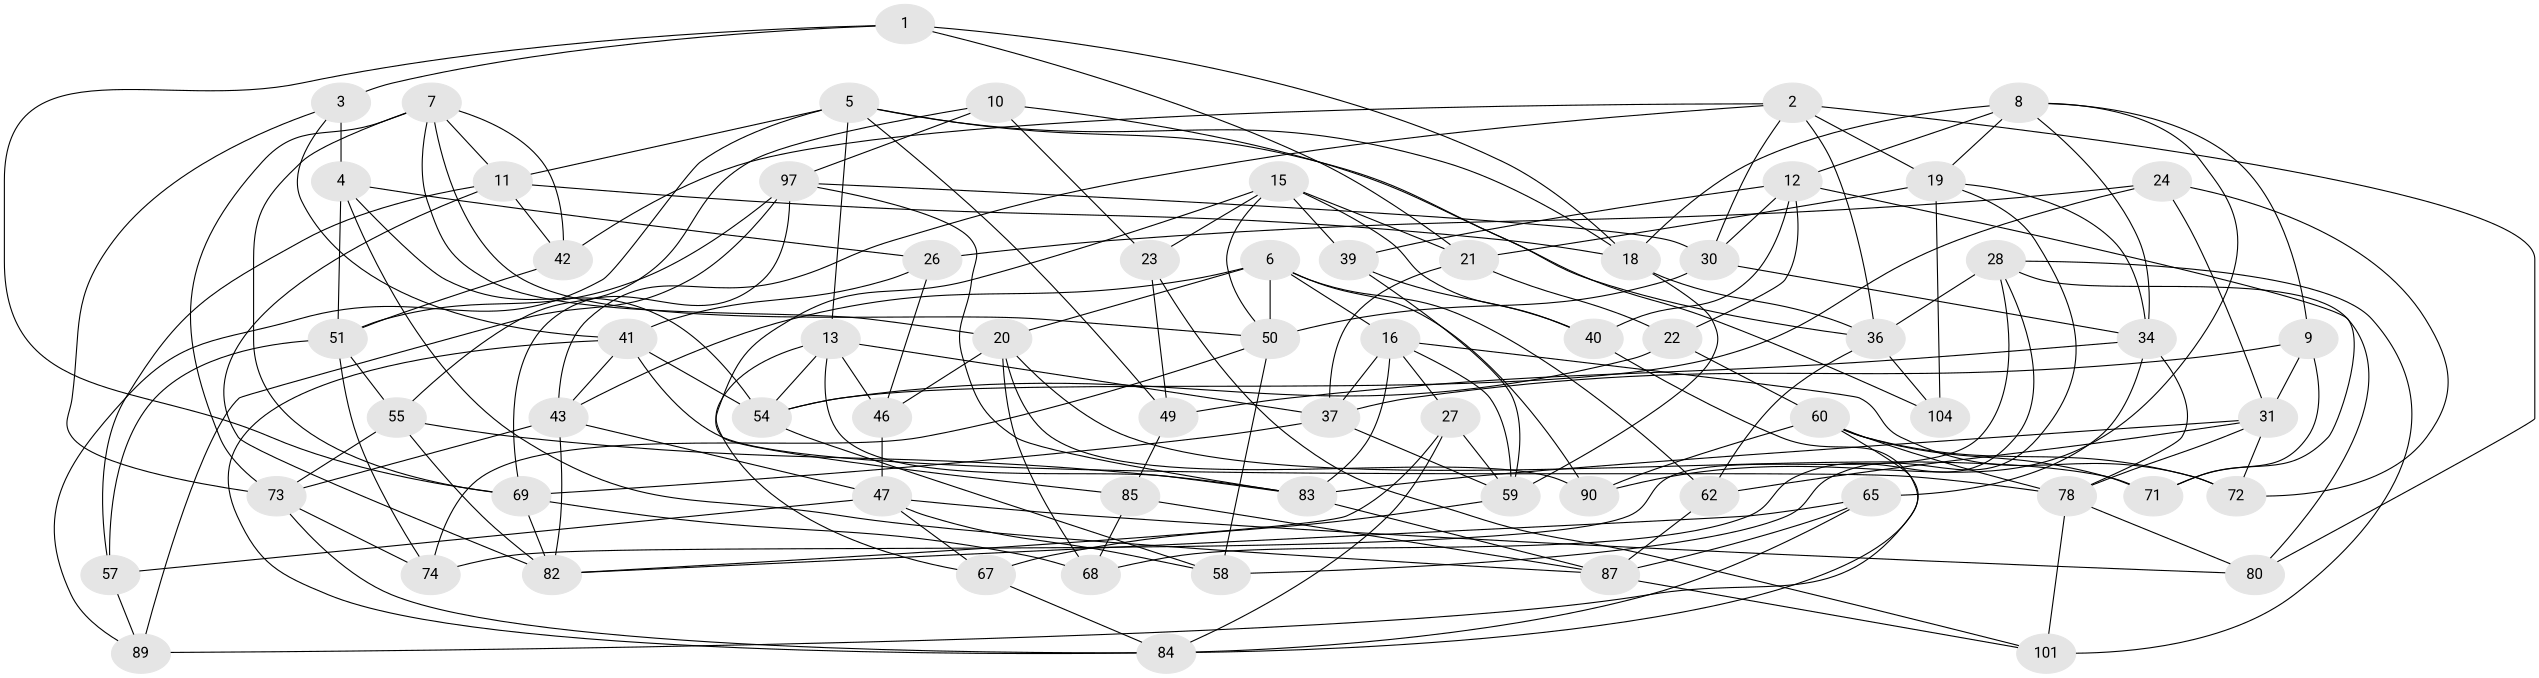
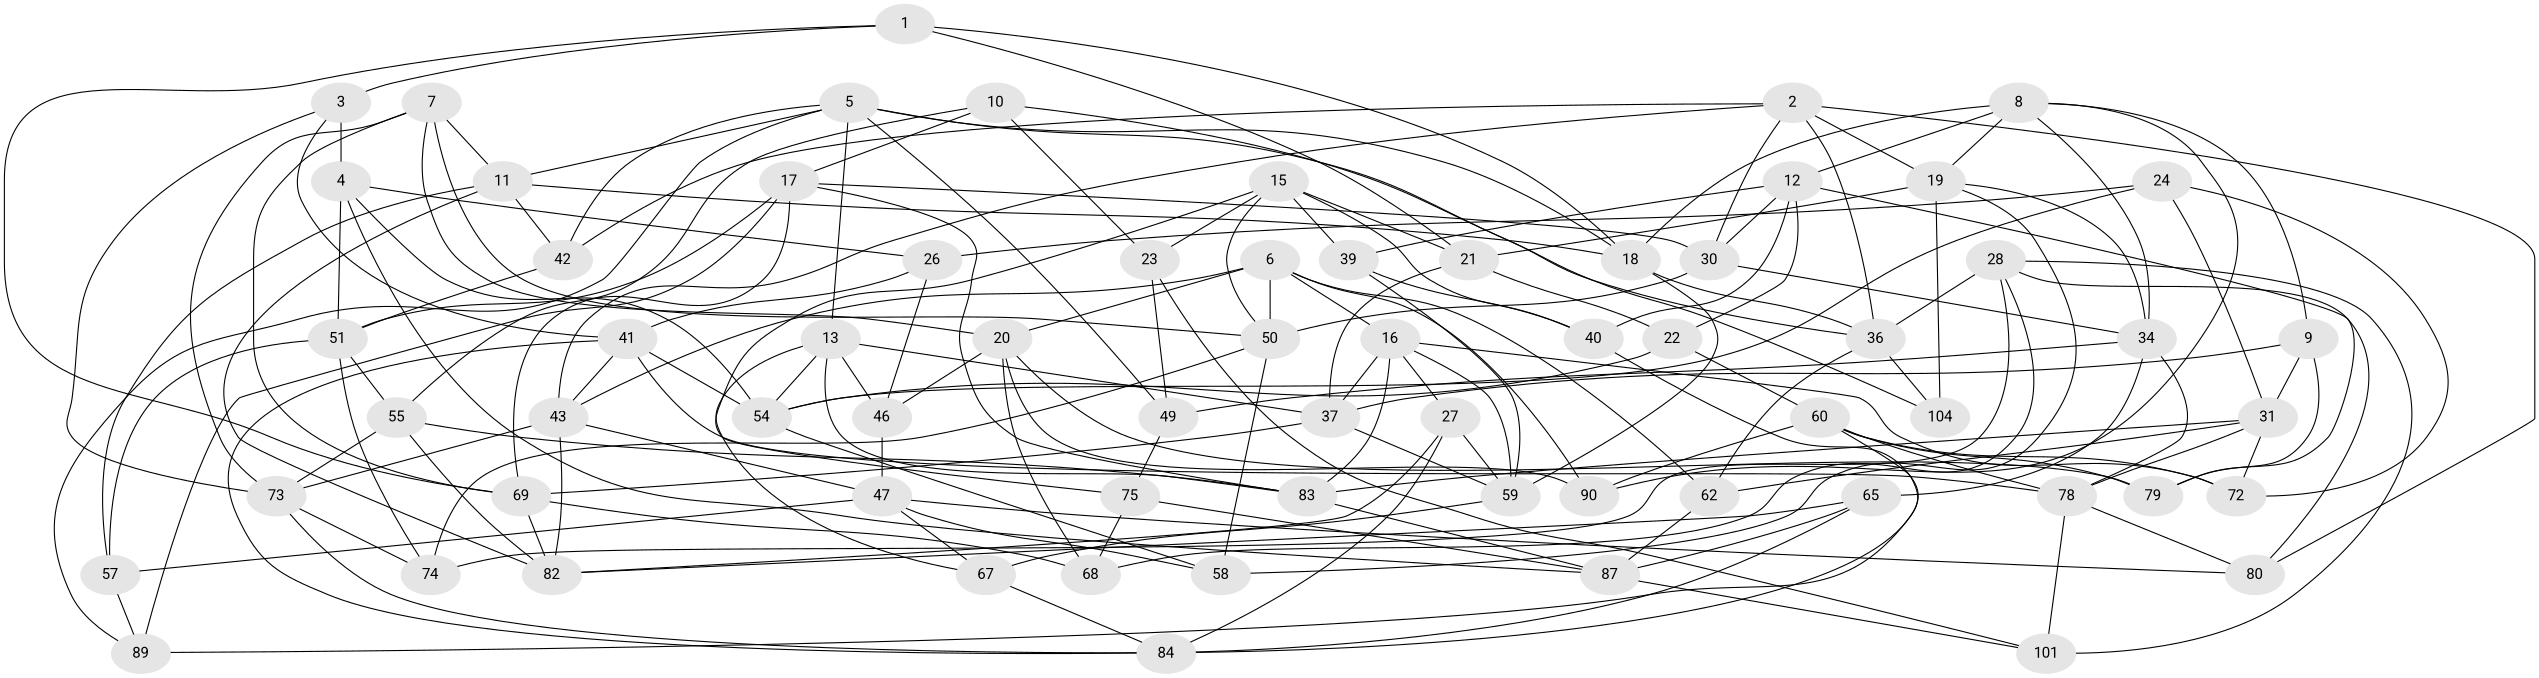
edge "7" -- "42": now "5" -- "42"
node "97": label "97" -> "17"
node "85": label "85" -> "75"
node "71": label "71" -> "79"
